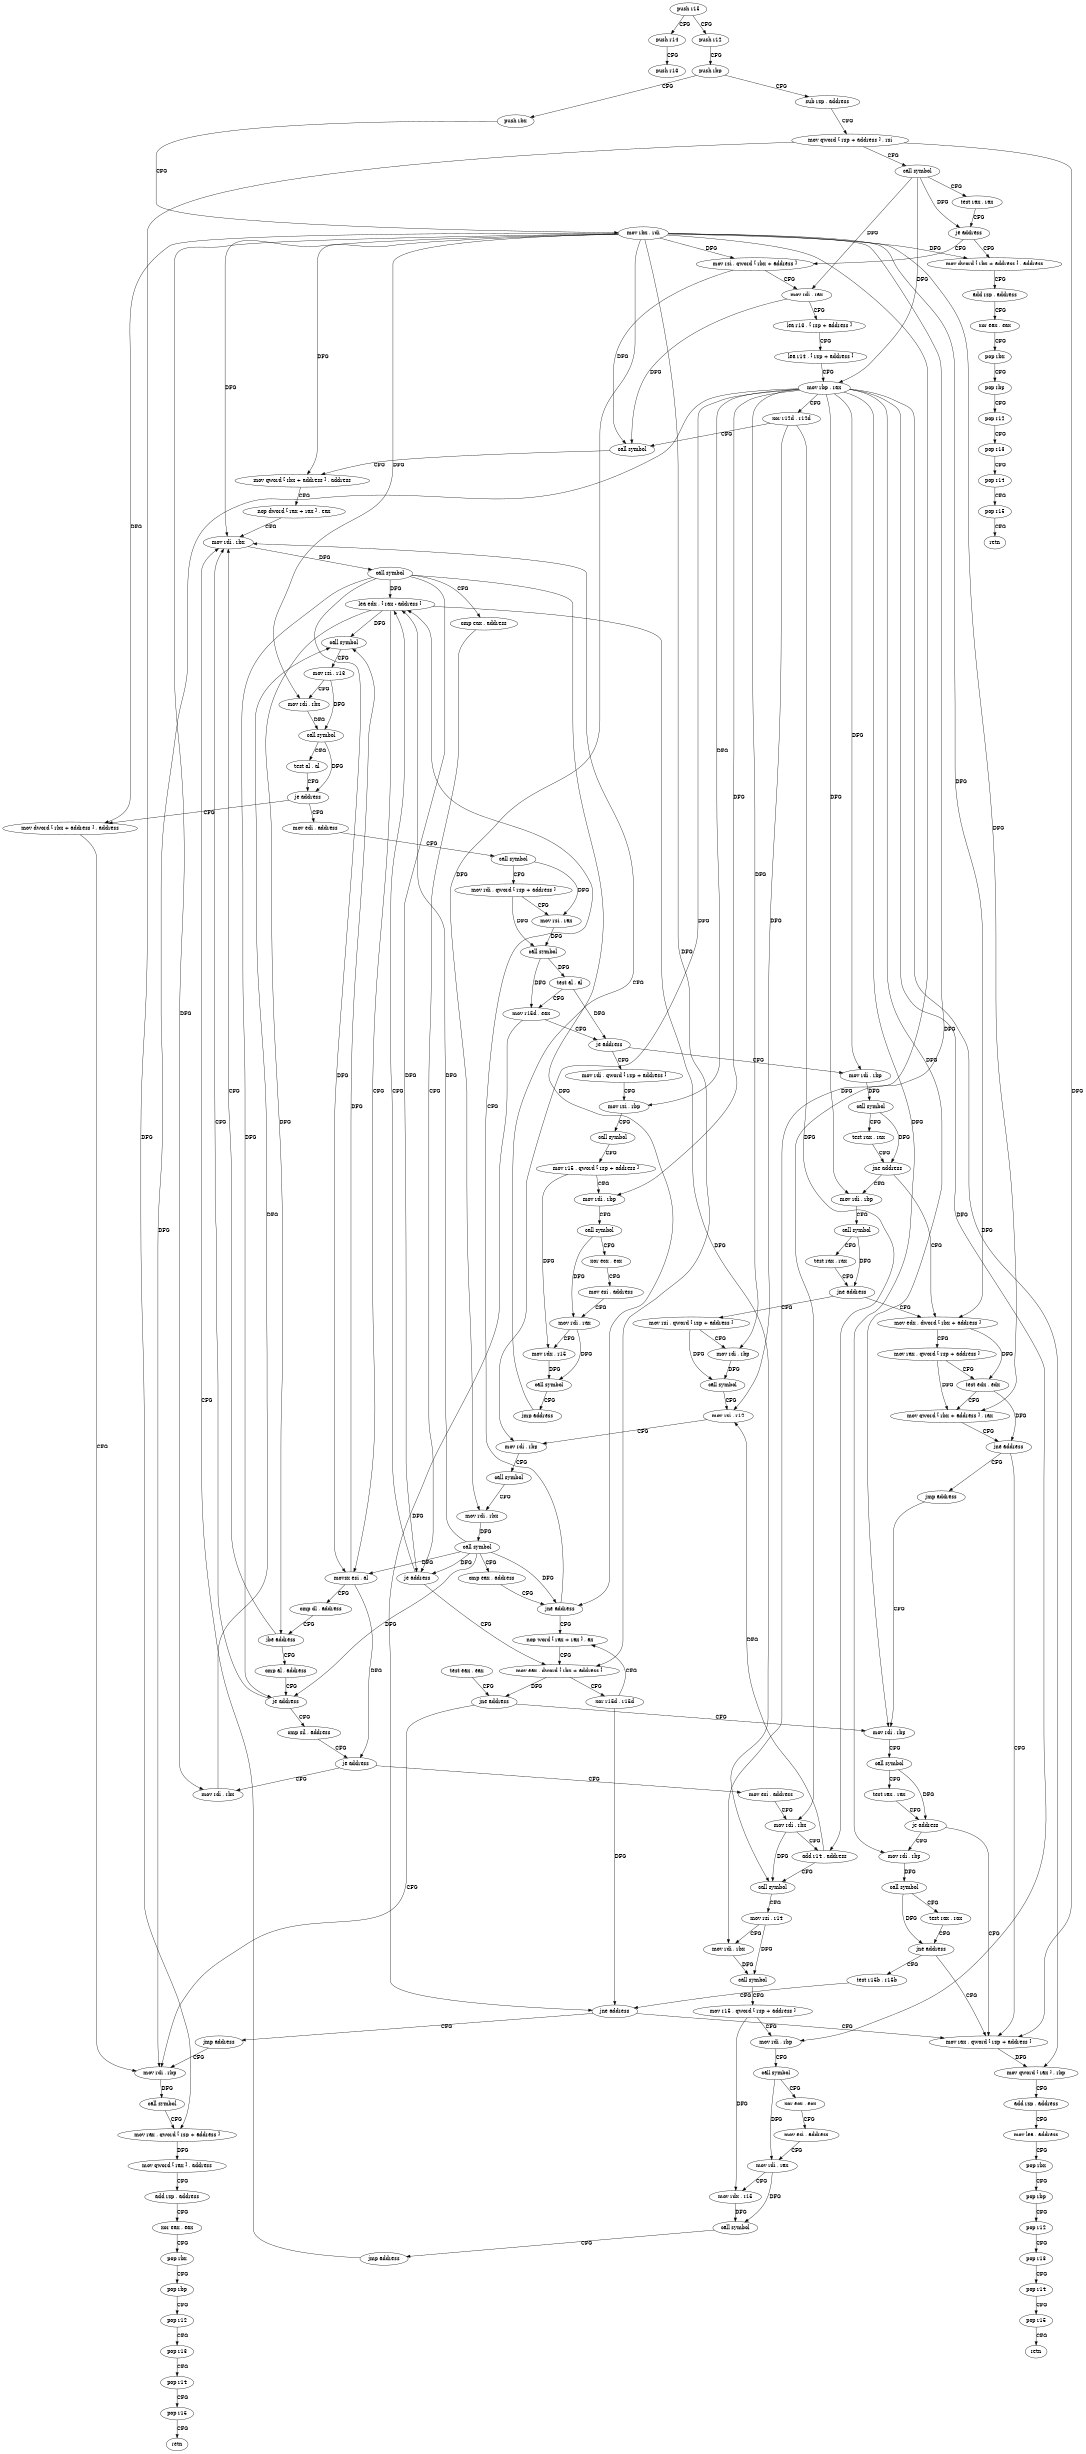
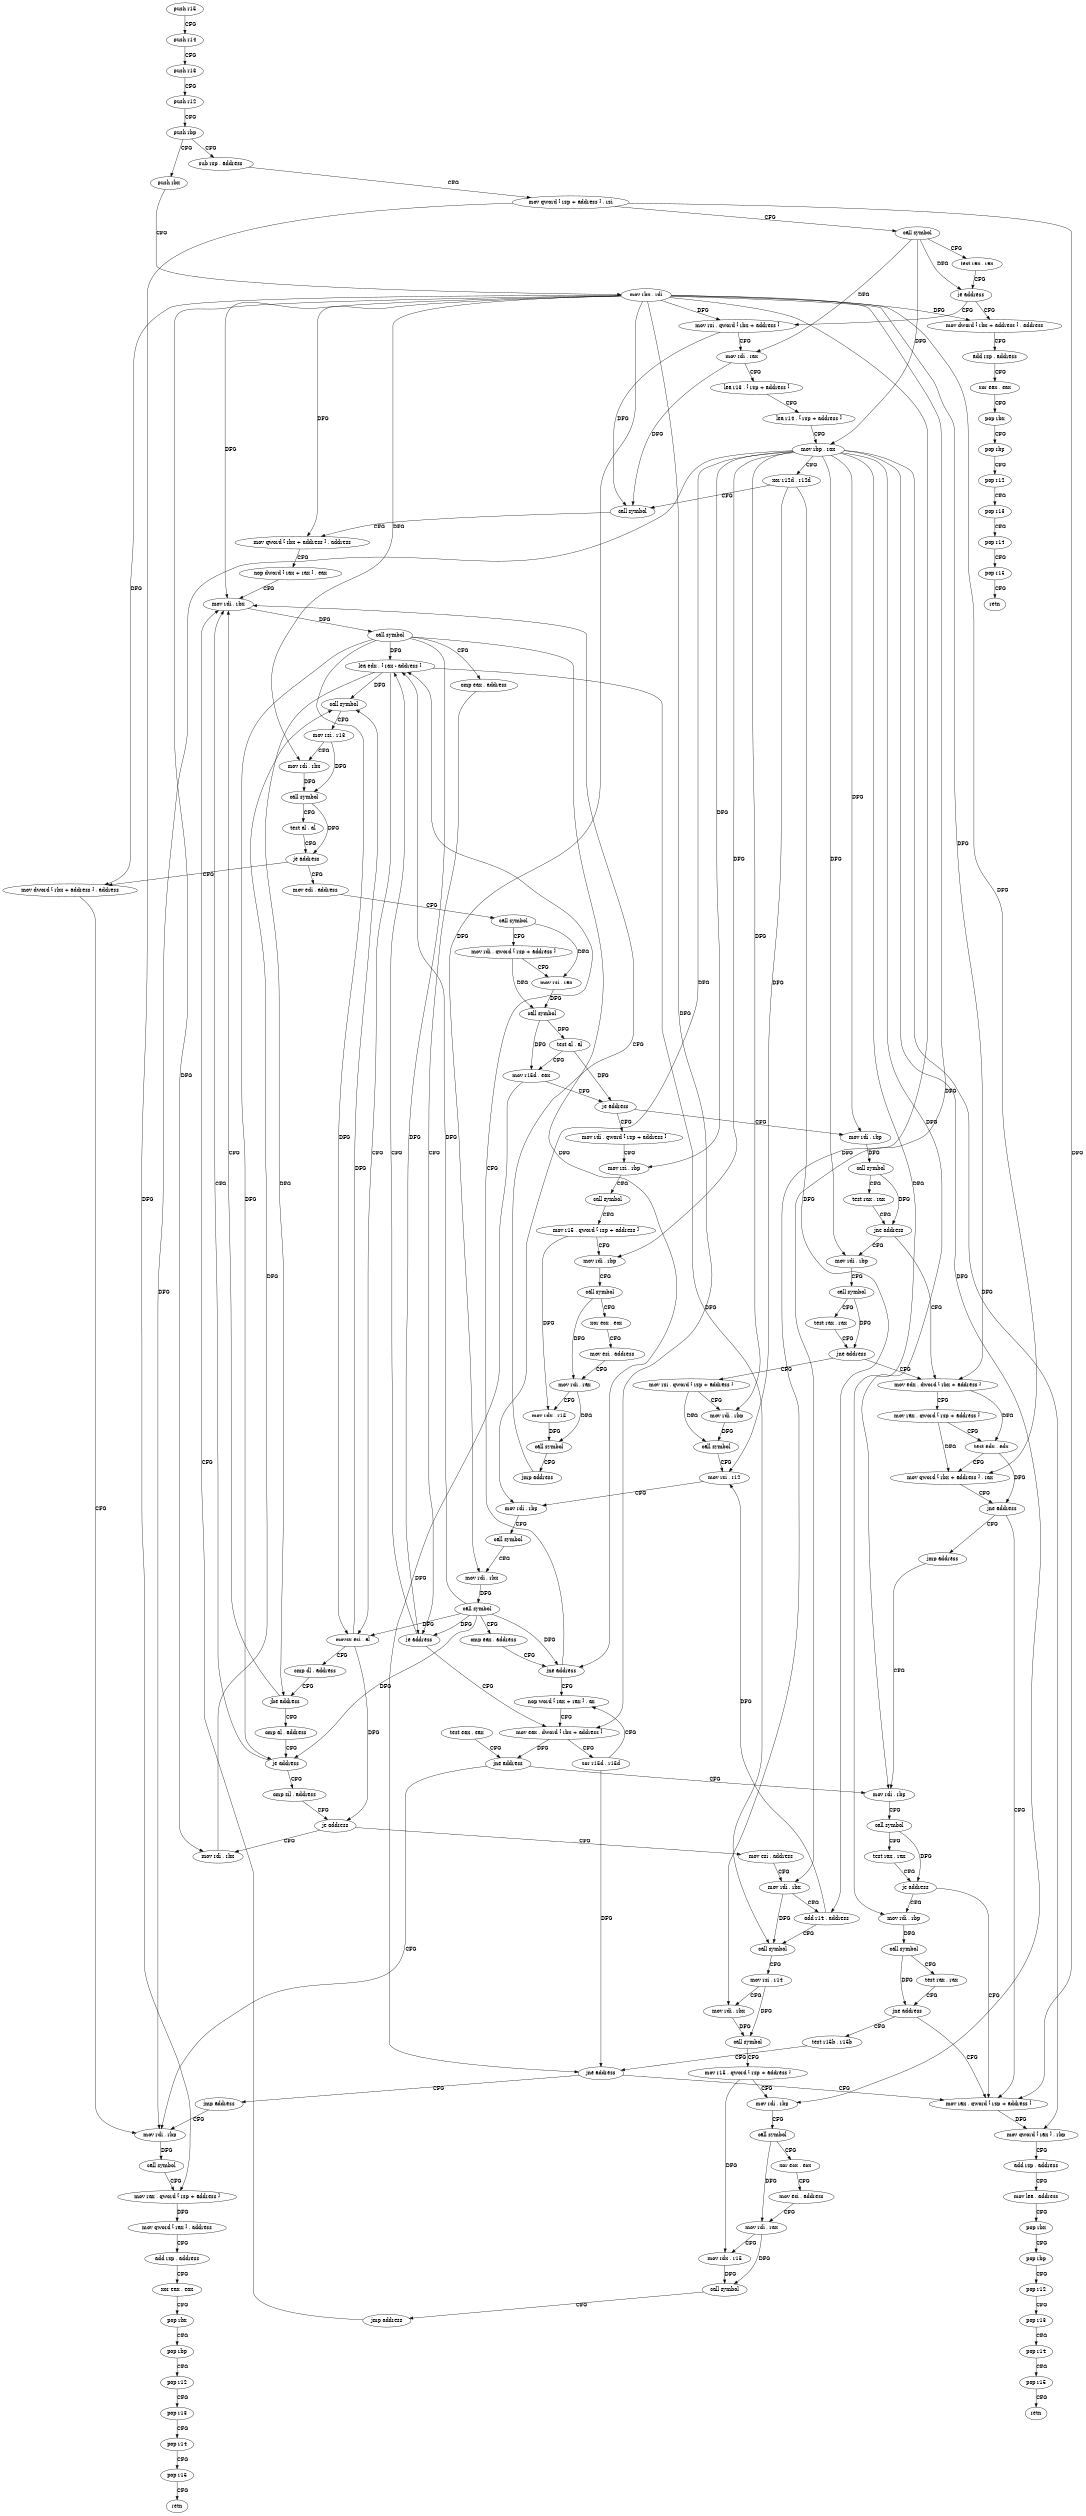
edge "push r15" -> "push r12": now "push r13" -> "push r12"
